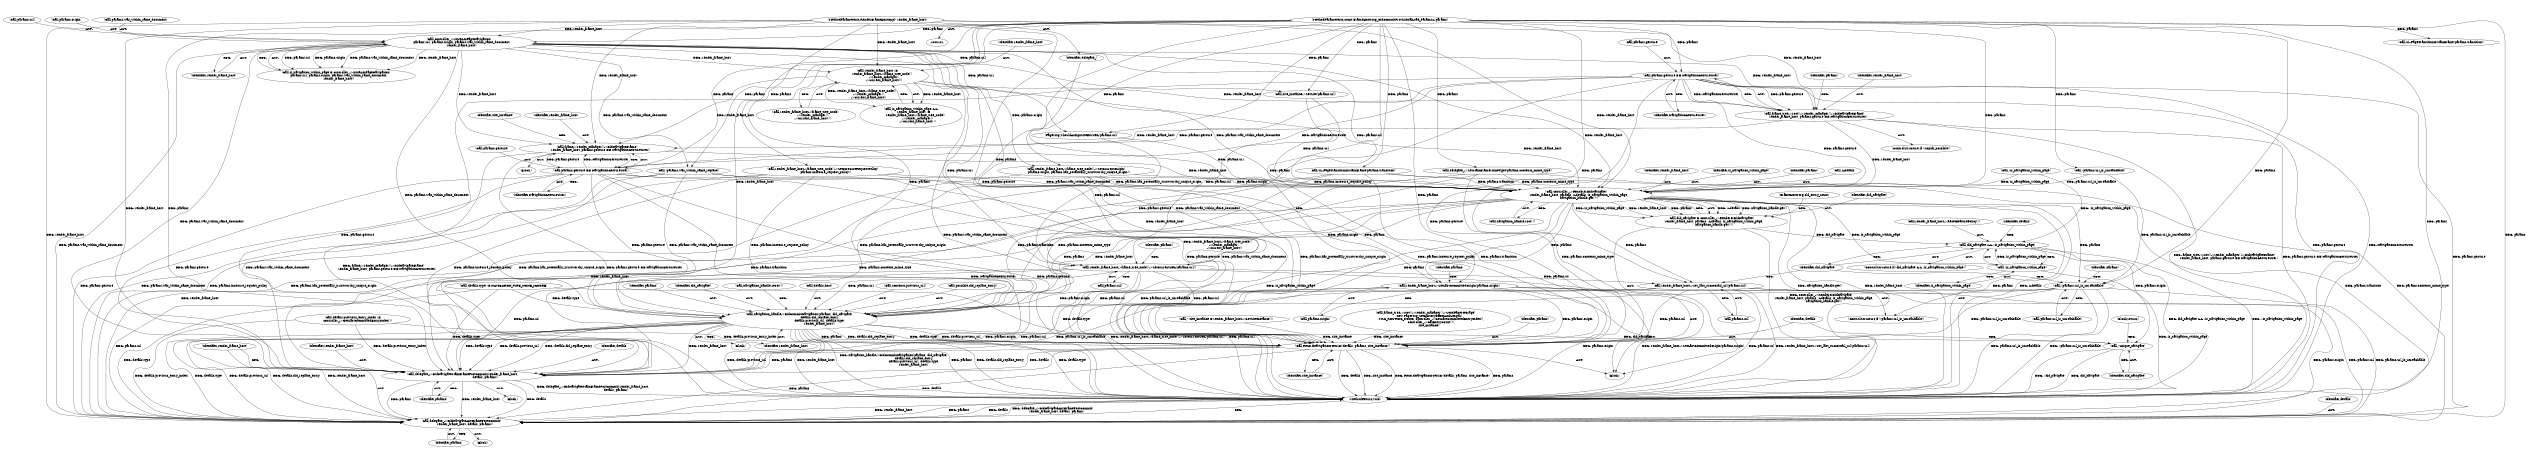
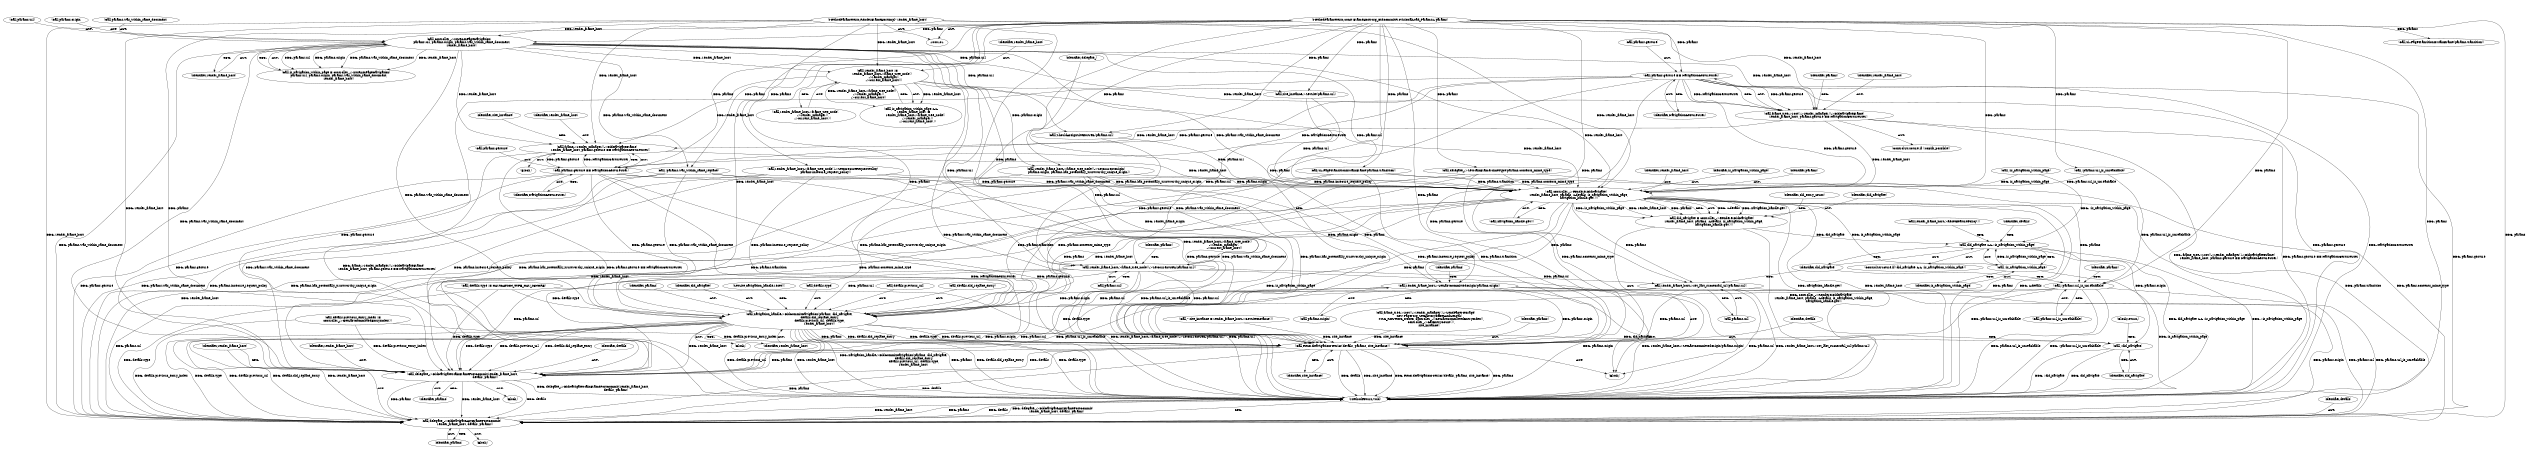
edge "(MethodParameterIn,RenderFrameHostImpl* render_frame_host)" -> "(Identifier,delegate_)": now "(MethodParameterIn,RenderFrameHostImpl* render_frame_host)" -> "1000101"
node "(PageMsg,ShouldAssignSiteForURL(params.url))": label "(PageMsg,ShouldAssignSiteForURL(params.url))" -> "(Call,ShouldAssignSiteForURL(params.url))"
node "(Call,&details)": removed
node "(FrameHostMsg,old_entry_count)": label "(FrameHostMsg,old_entry_count)" -> "(Identifier,old_entry_count)"
edge "(MethodParameterIn,RenderFrameHostImpl* render_frame_host)" -> "(MethodReturn,void)": label "DDG: render_frame_host" -> "DDG: render_frame_origin"
node "(Call,navigation_handle.root())": label "(Call,navigation_handle.root())" -> "(Call,navigation_handle.get())"
edge "(Call,render_frame_host->ResetFeaturePolicy())" -> "(Call,did_navigate && !is_navigation_within_page)": label "AST: " -> "CFG: "
node "(Call,details.type != NAVIGATION_TYPE_NONE_IGNORE)": label "(Call,details.type != NAVIGATION_TYPE_NONE_IGNORE)" -> "(Call,details.type != NAVIGATION_TYPE_NAV_IGNORE)"
node "(Call,navigation_handle.reset())": label "(Call,navigation_handle.reset())" -> "(SetSite,navigation_handle.reset())"
node "(Call,details.host)": label "(Call,details.host)" -> "(Call,details.type)"
node "(Call,contents.previous_url)": label "(Call,contents.previous_url)" -> "(Call,details.previous_url)"
node "(Call,possible.did_replace_entry)": label "(Call,possible.did_replace_entry)" -> "(Call,details.did_replace_entry)"
node "(ControlStructure,if (!params.url_is_unreachable))": removed
node "(Call,!unique_navigate)": label "(Call,!unique_navigate)" -> "(Call,!did_navigate)"
